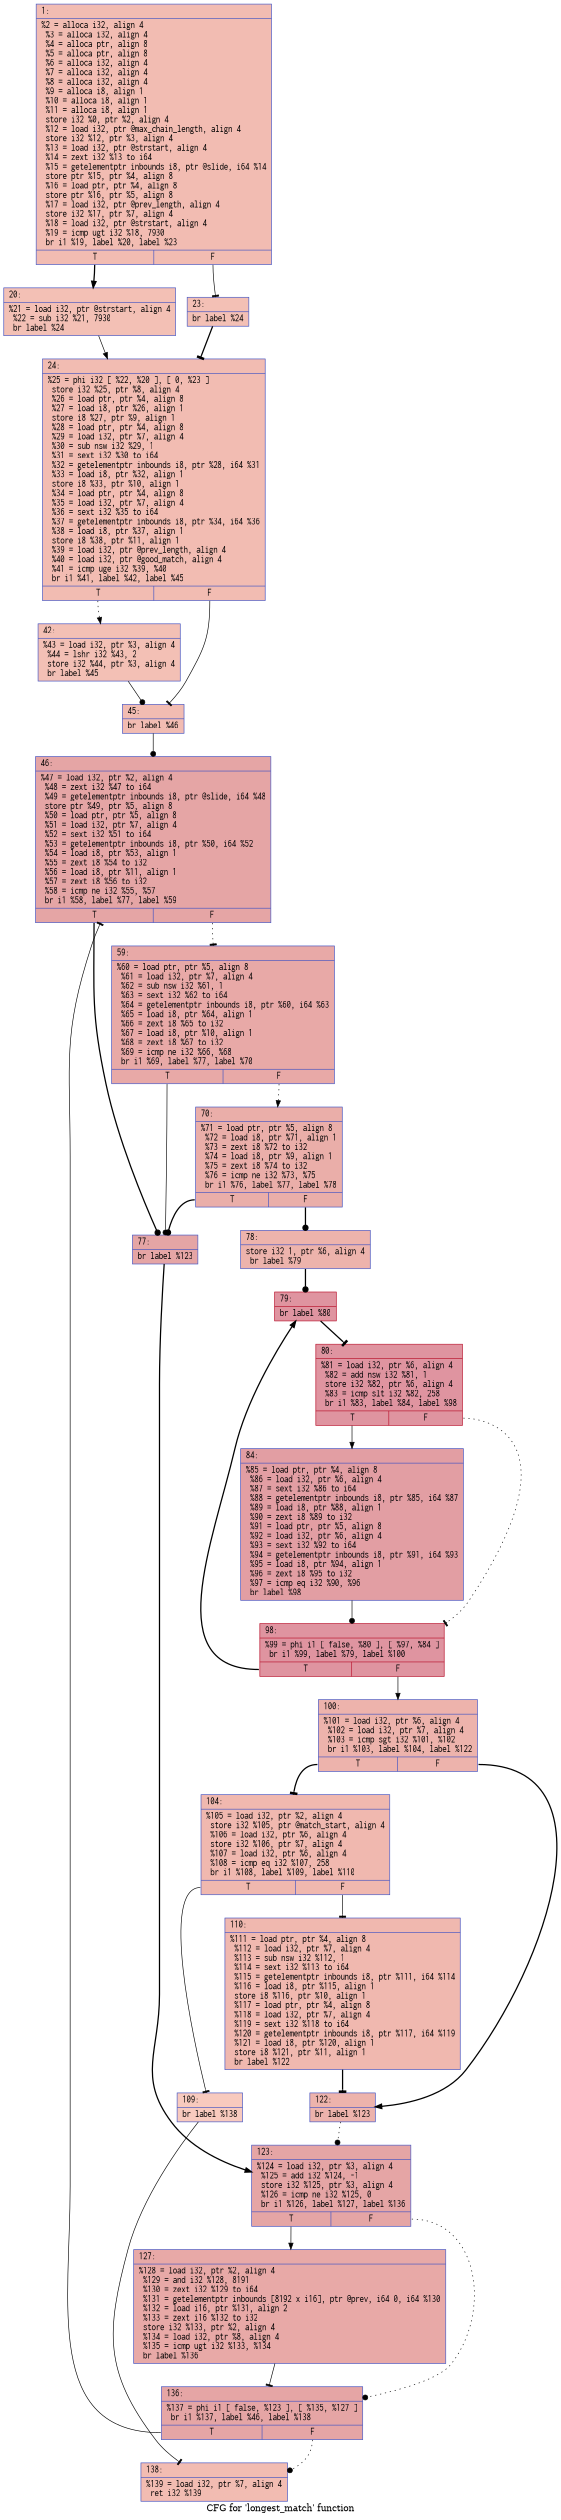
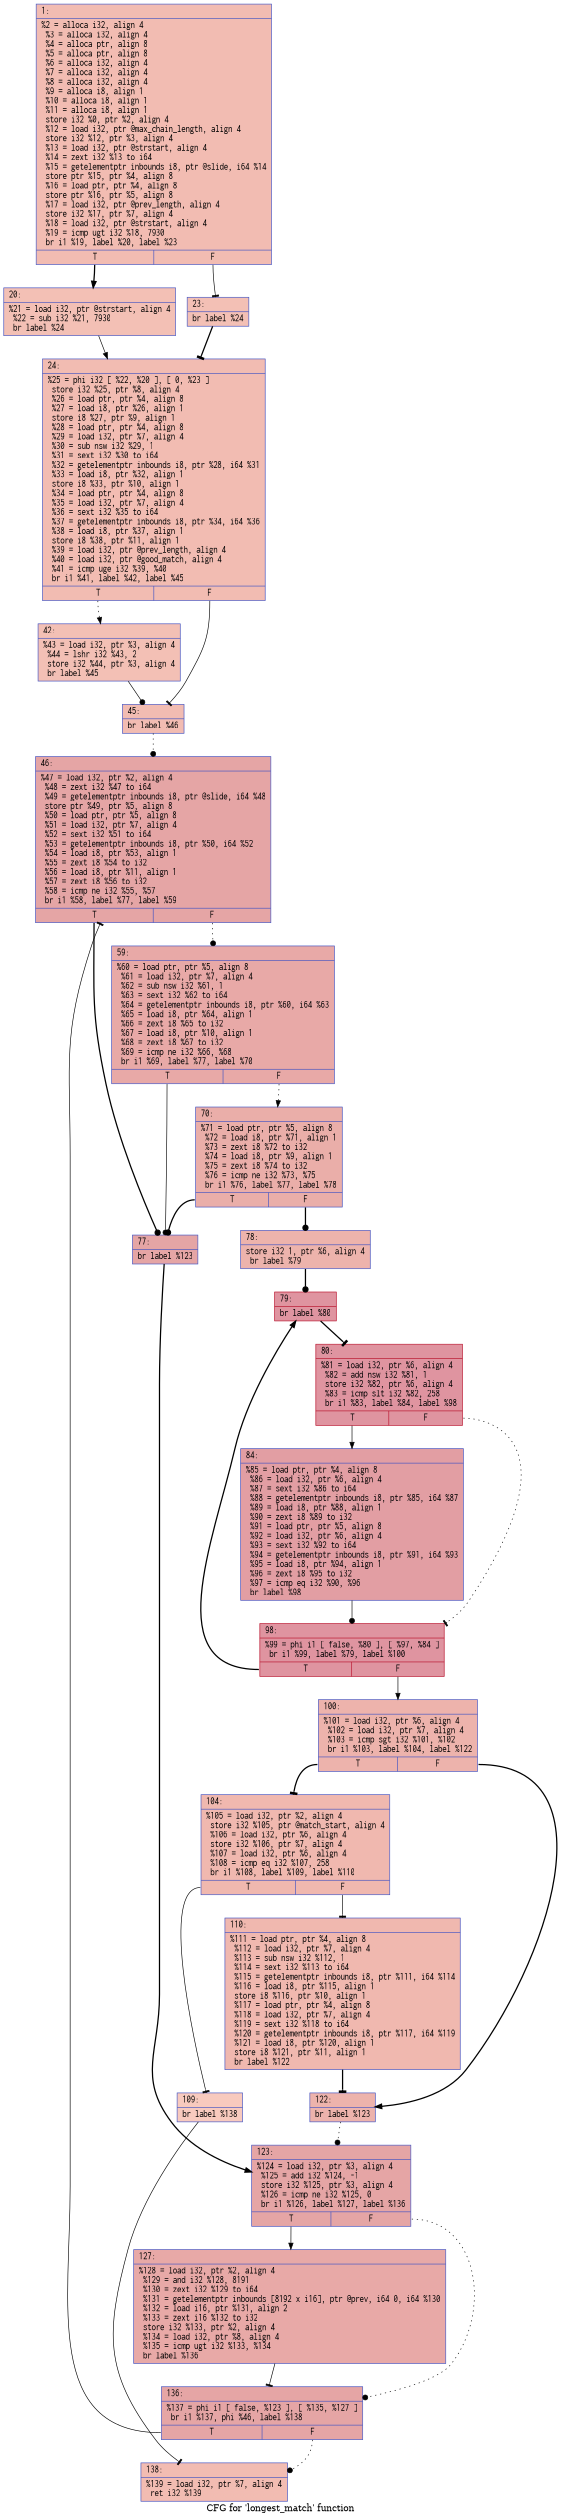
edge "45:" -> "46:": style solid -> dotted
edge "46:" -> "59:": arrowhead tee -> dot
node "136:": text "br i1 %137, label %46, label %138" -> "br i1 %137, phi %46, label %138"
